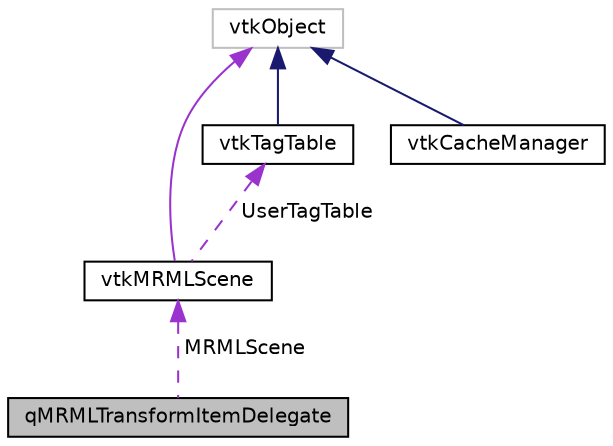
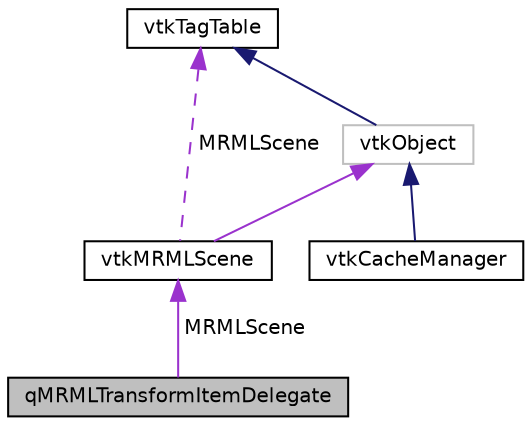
edge "vtkTagTable" -> "vtkObject": reversed
edge "vtkMRMLScene" -> "vtkTagTable": label " UserTagTable" -> " MRMLScene"
edge "qMRMLTransformItemDelegate" -> "vtkMRMLScene": style dashed -> solid
